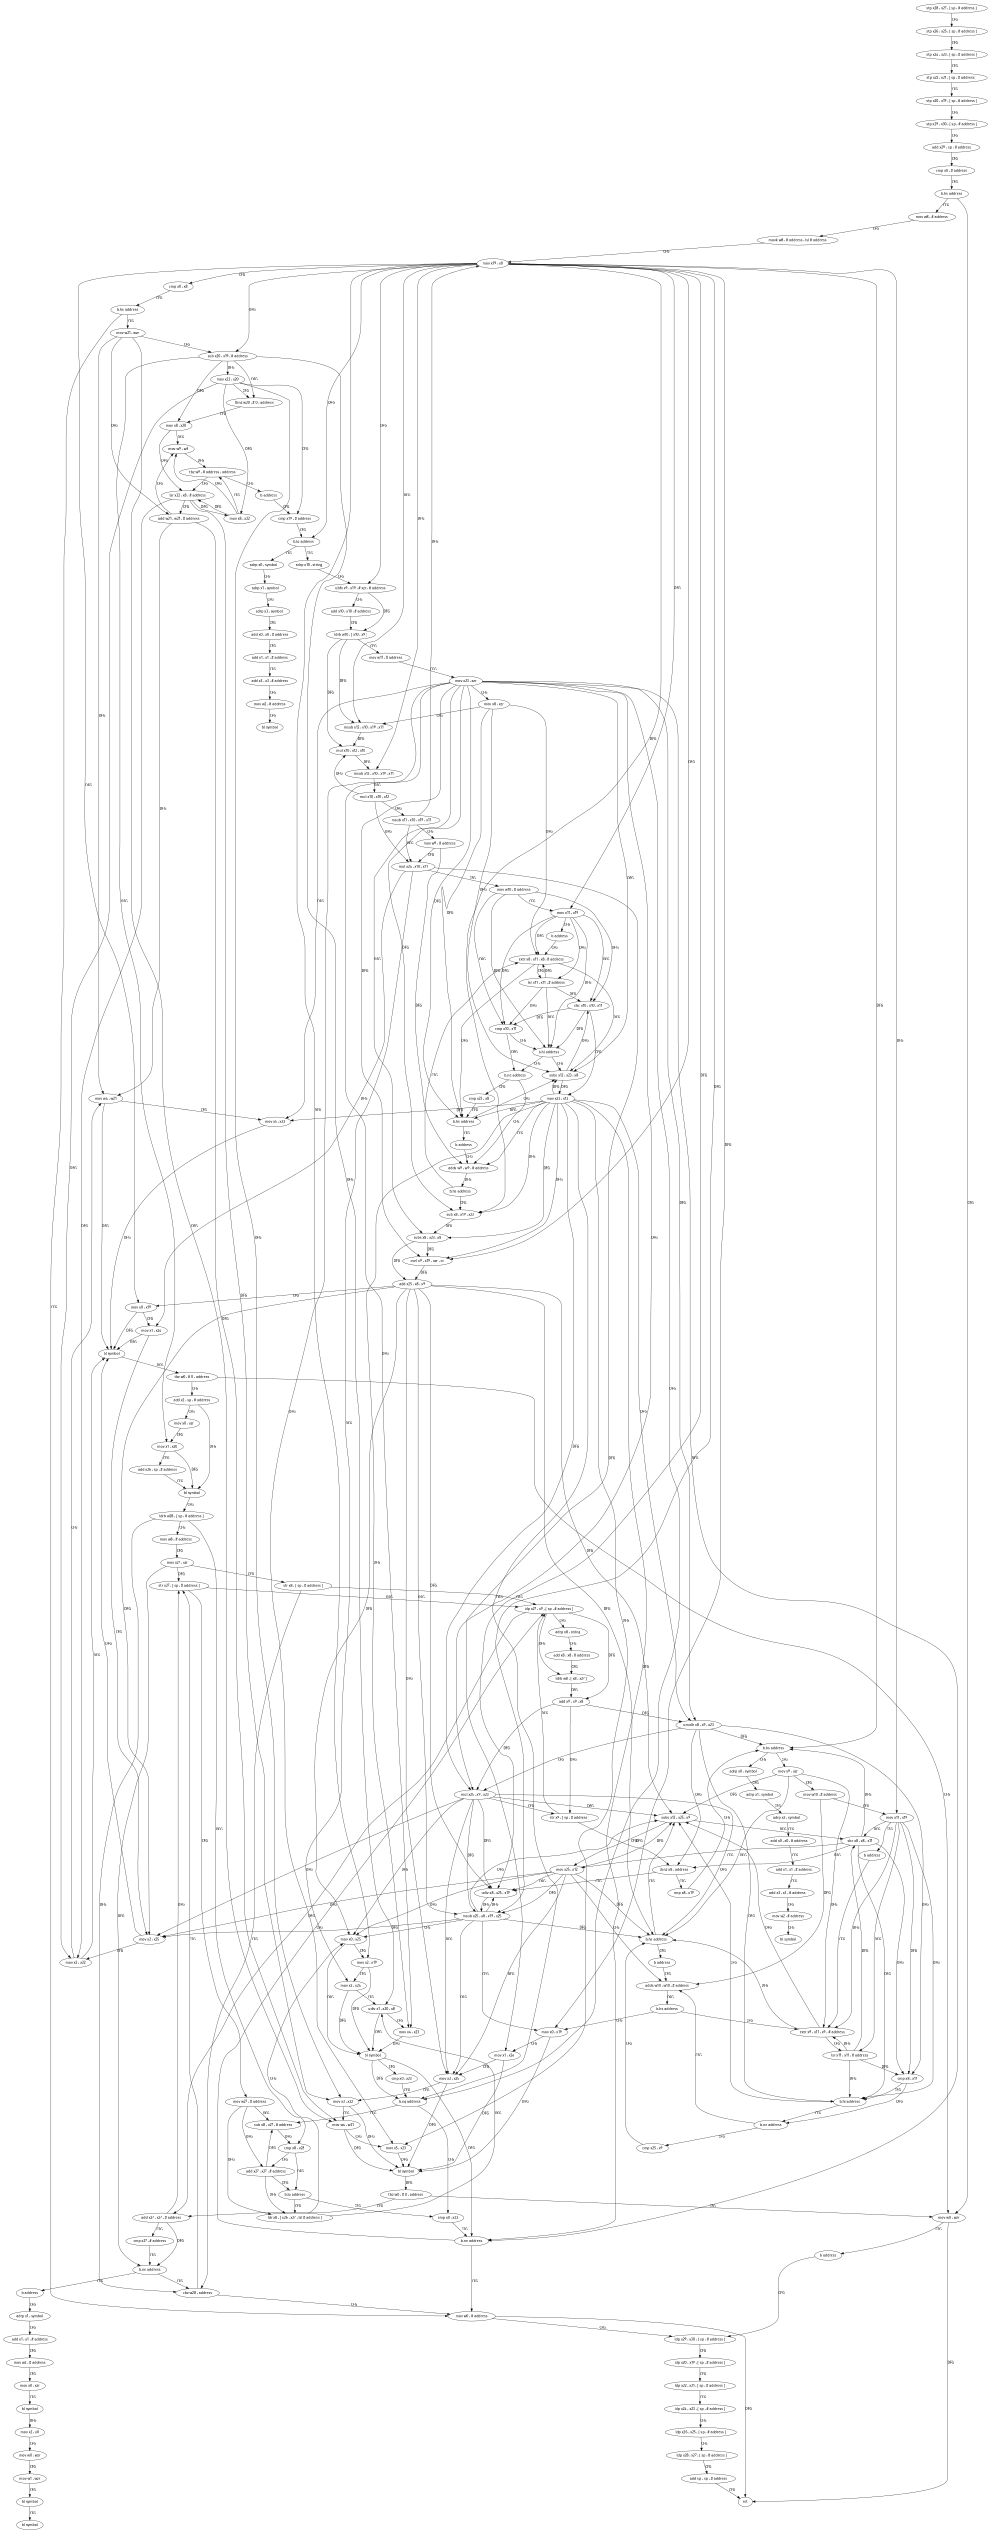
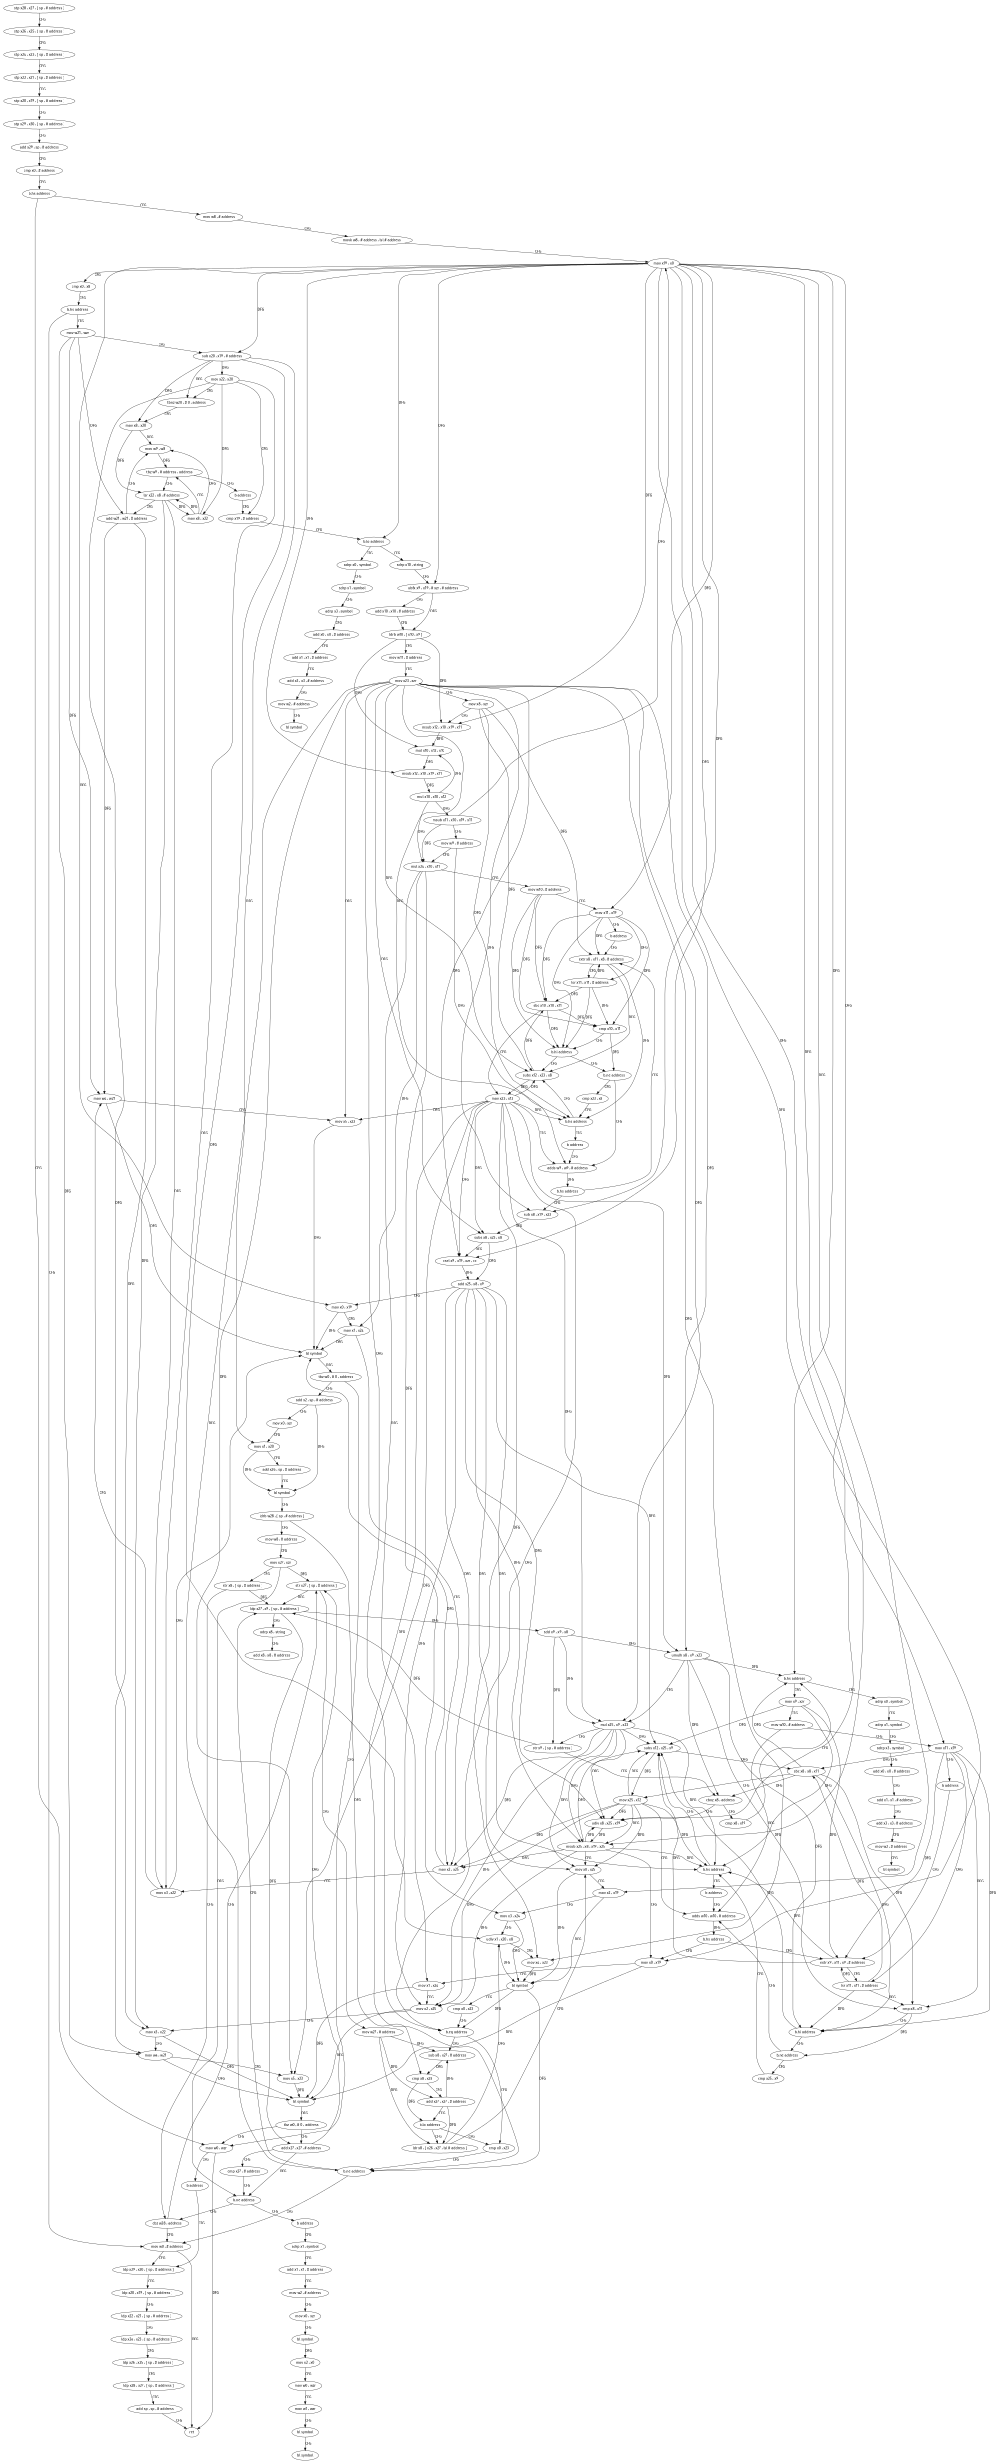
edge "mov x23 , x12" -> "sub x8 , x19 , x23": removed, label "DFG"
node "ldrb w8 , [ x8 , x27 ]": removed
edge "ldrb w28 , [ sp , # address ]" -> "cbz w28 , address": removed, label "DFG"
